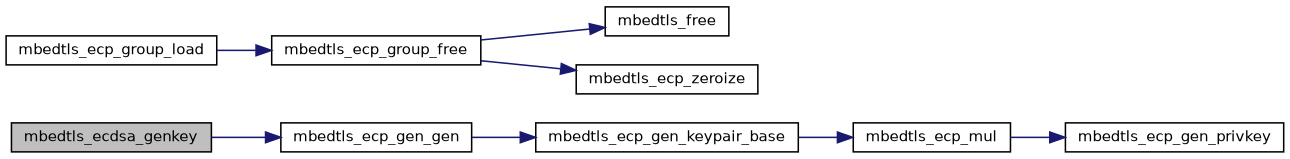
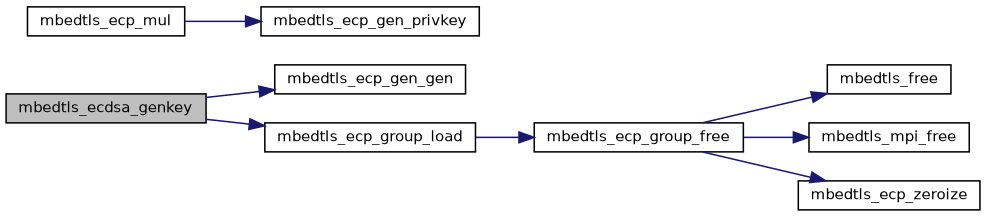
edge "mbedtls_ecdsa_genkey" -> "mbedtls_ecp_group_load": added
node "mbedtls_ecp_gen_keypair_base": removed
node "mbedtls_mpi_free": added
